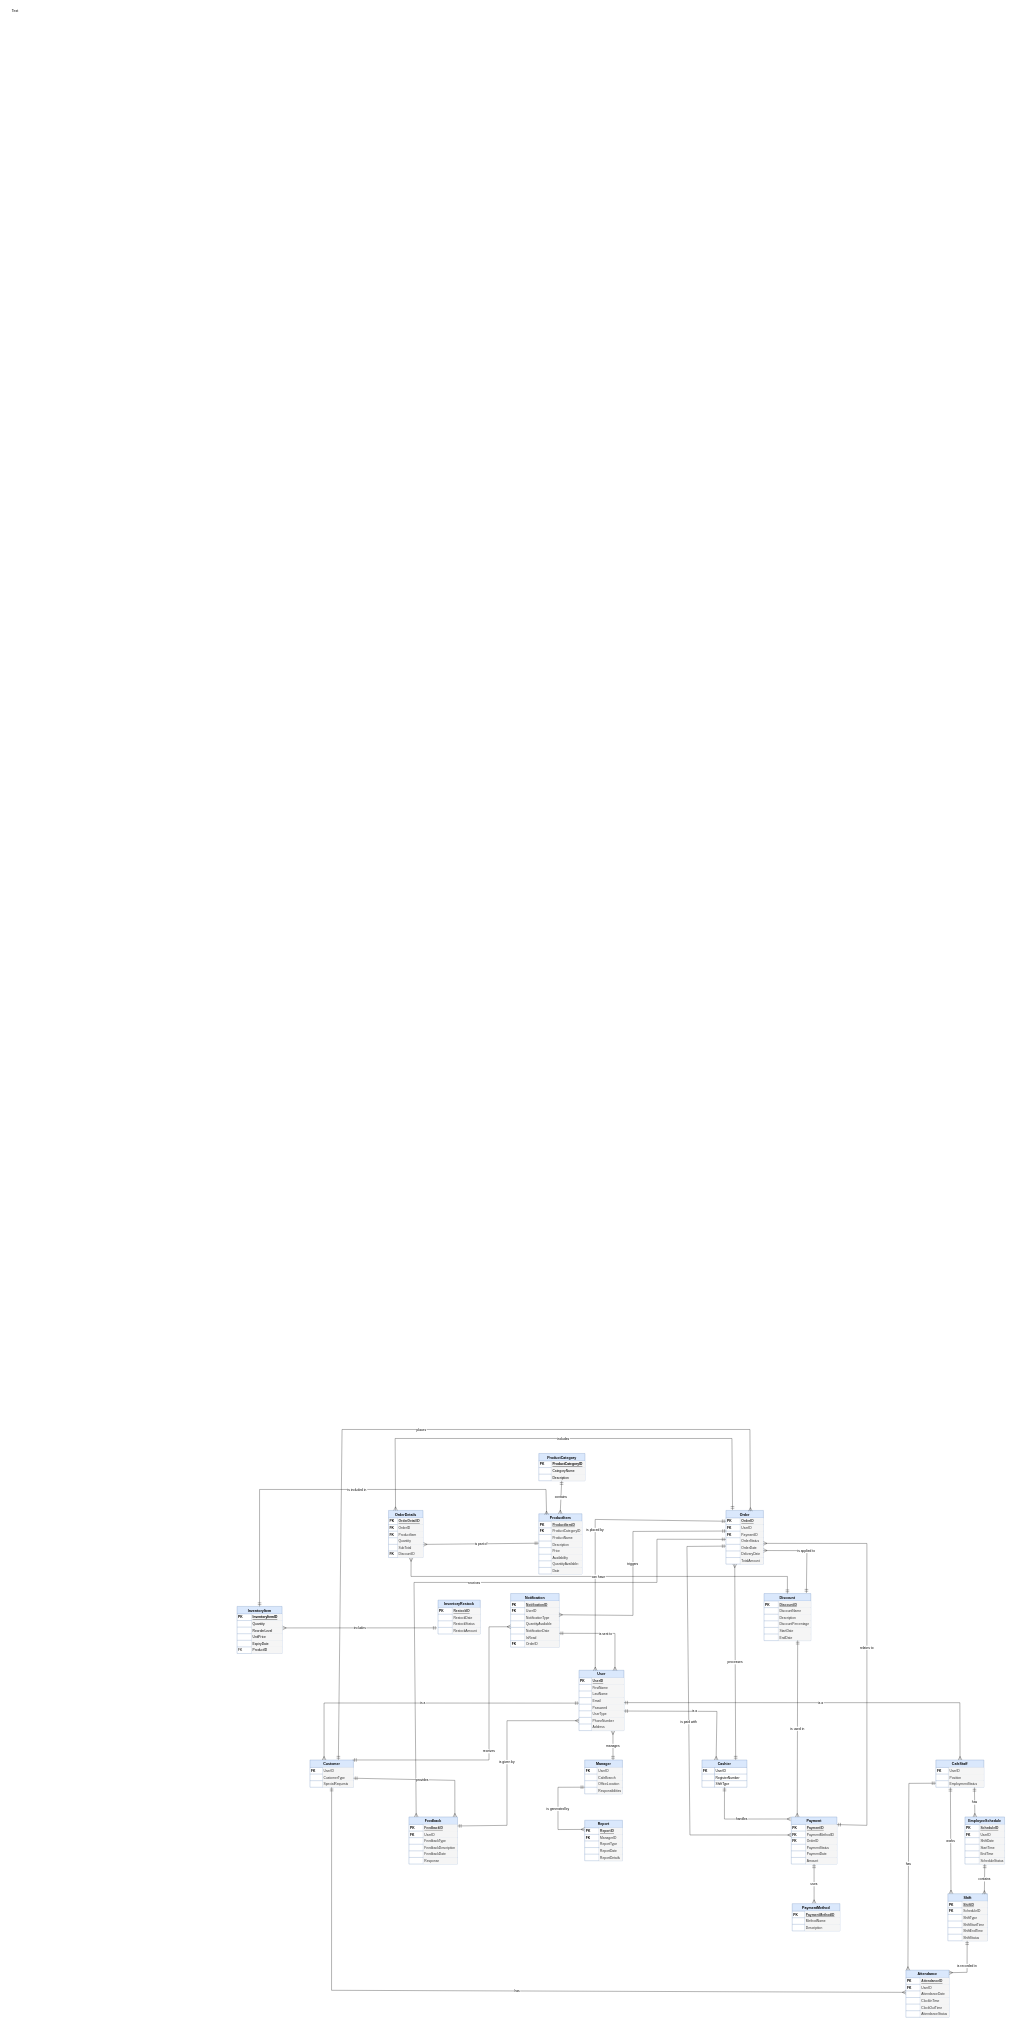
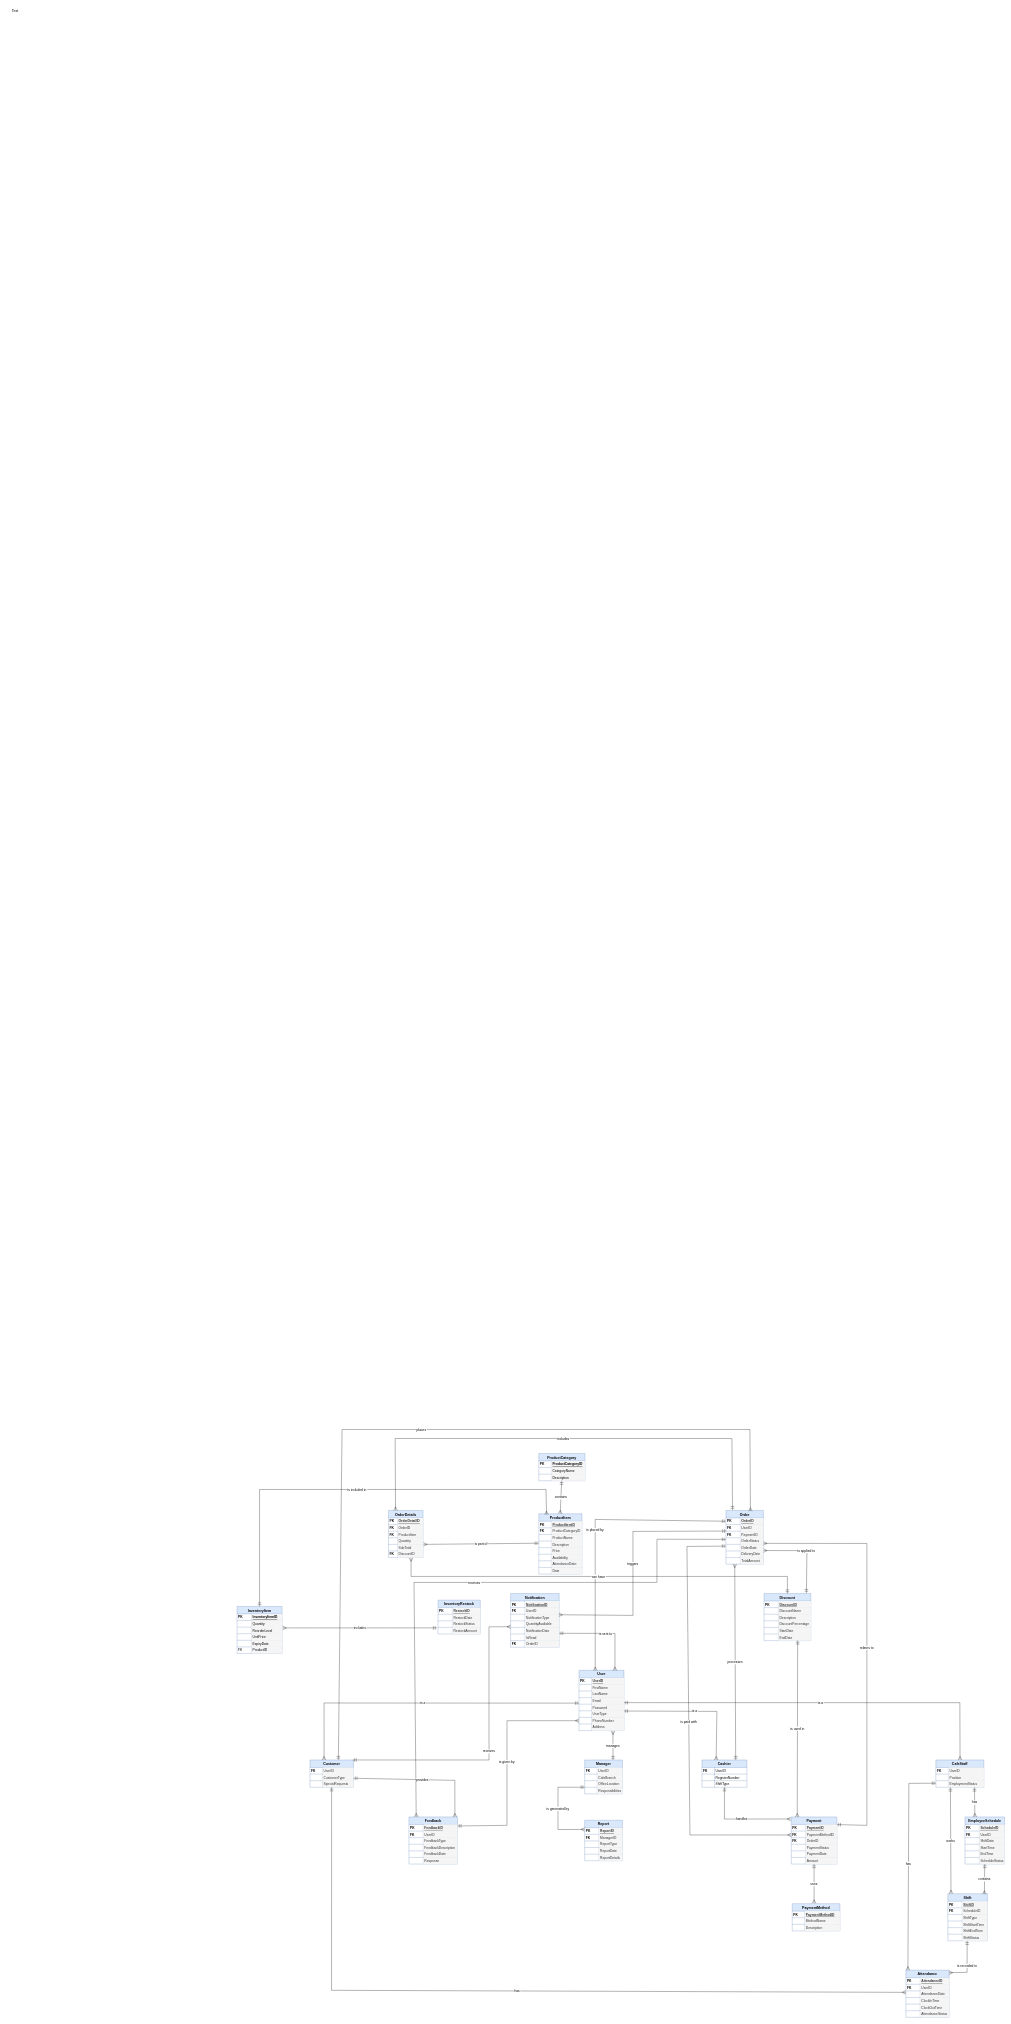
node "QuantityAvailable:": label "QuantityAvailable:" -> "AttendanceDate:"
